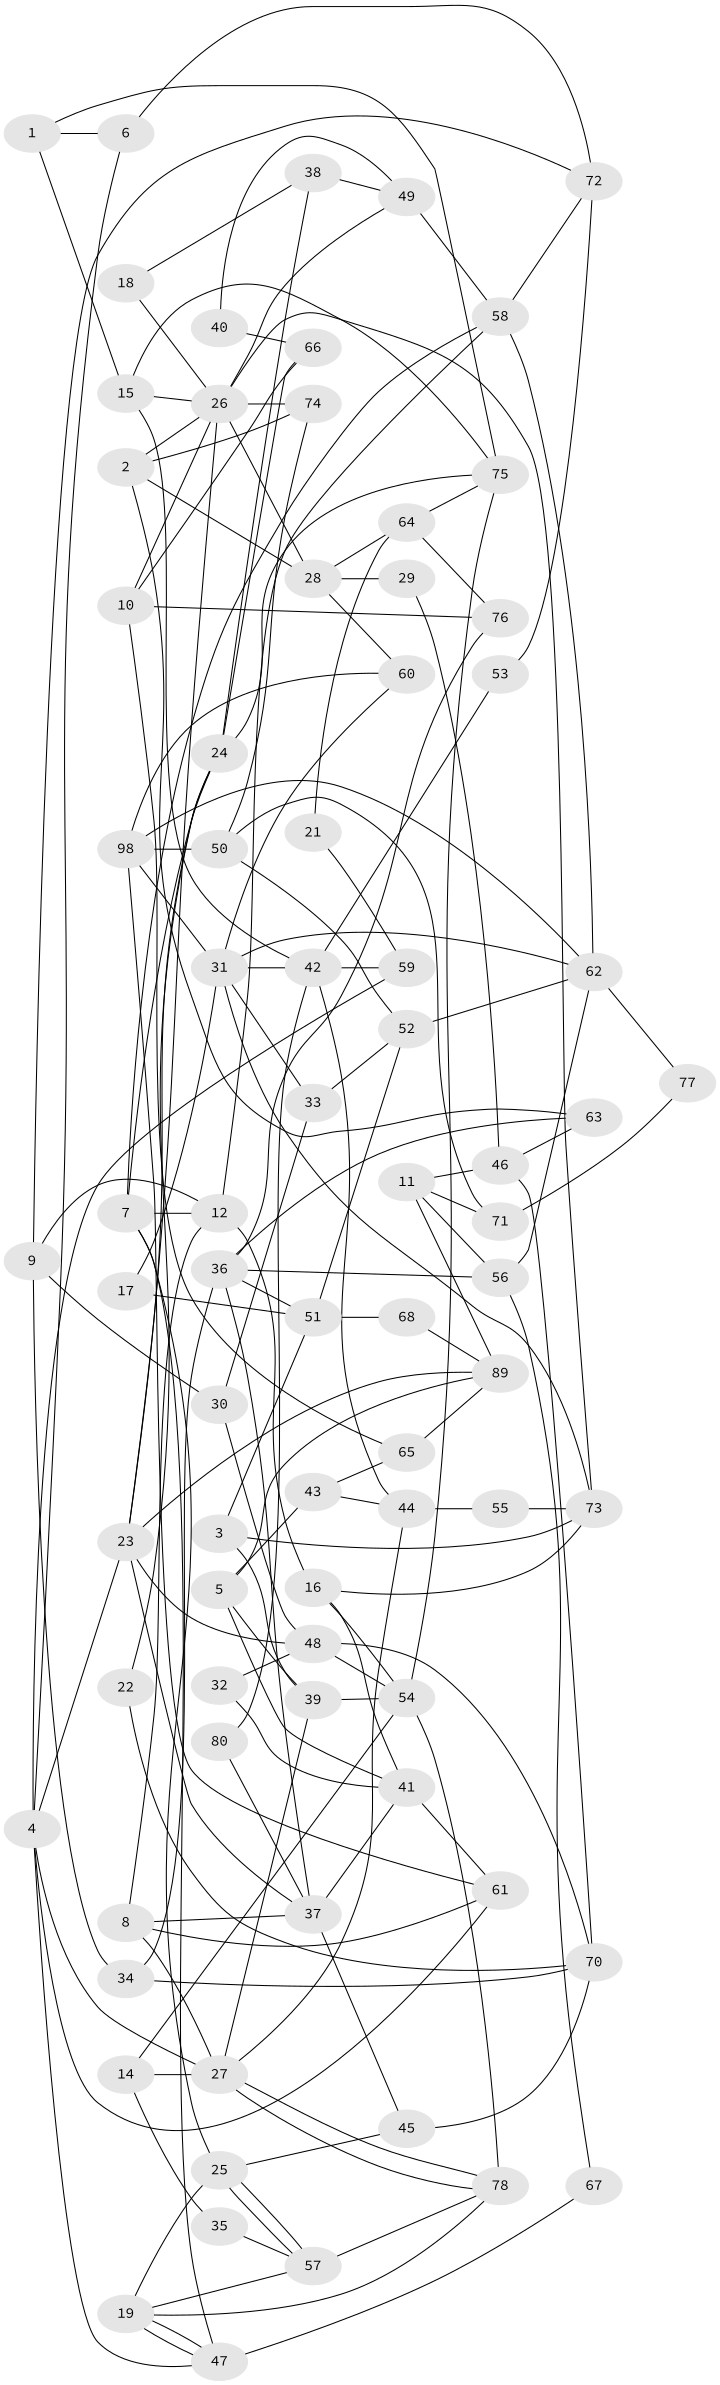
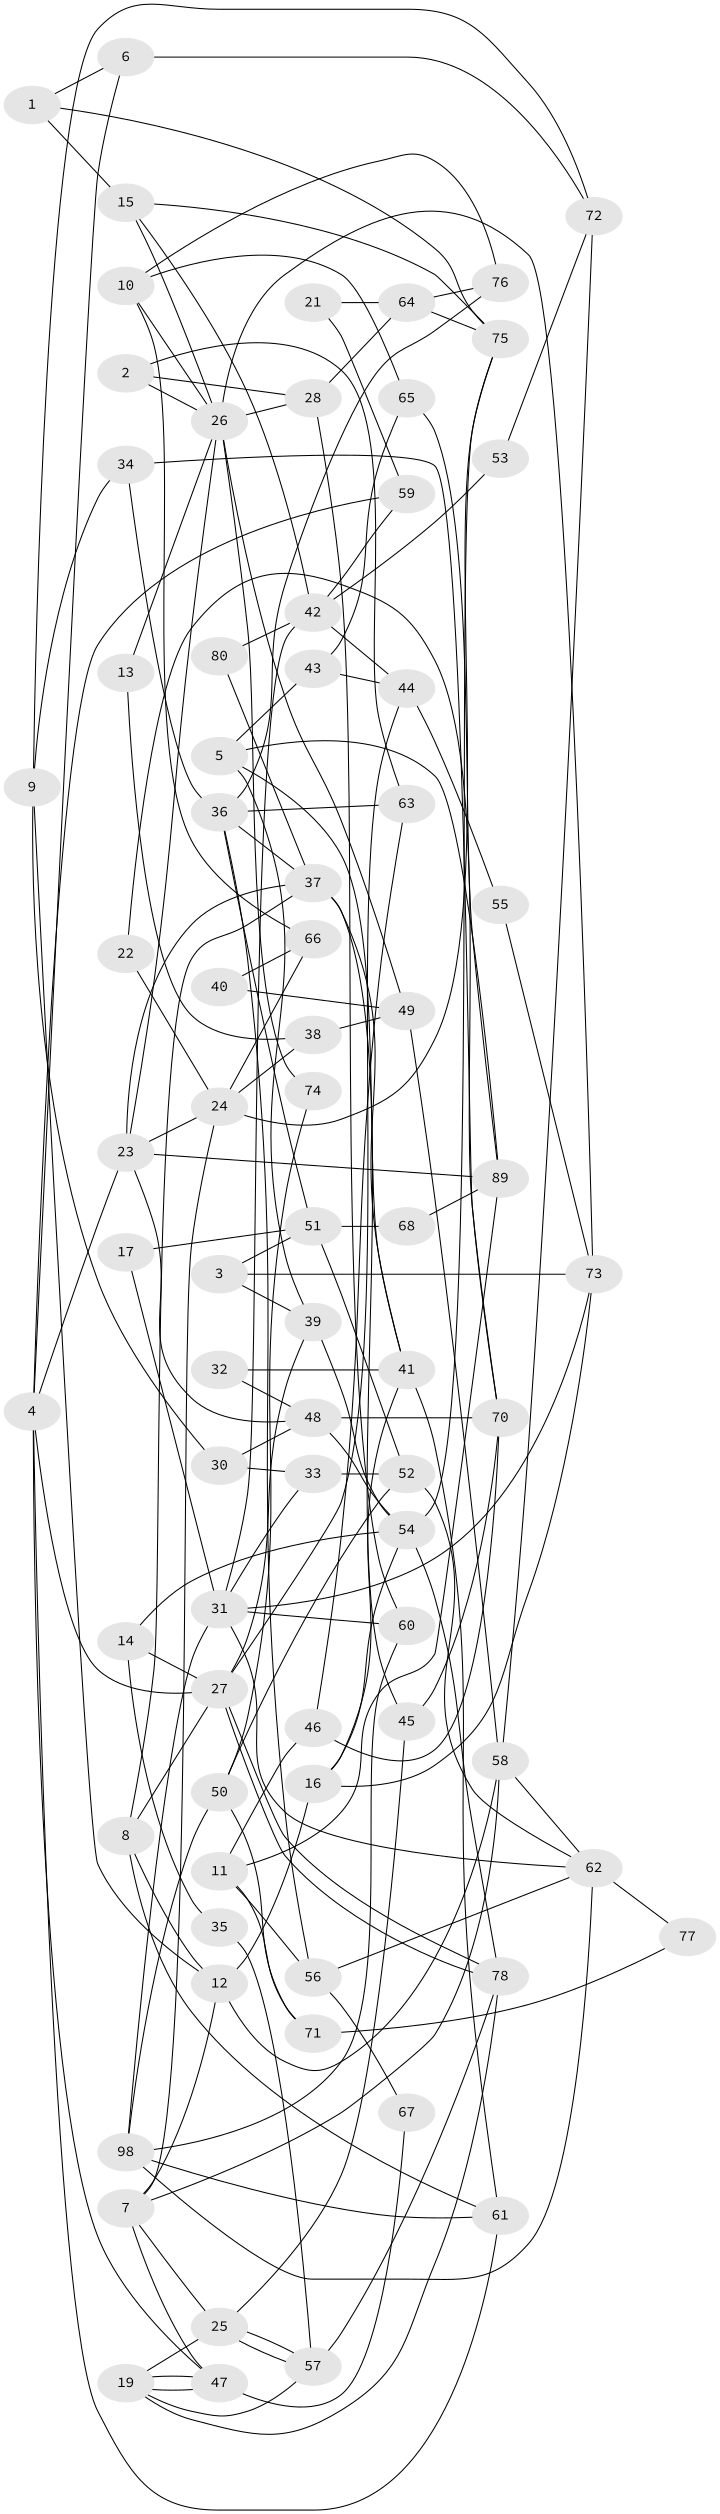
node "18": label "18" -> "13"
edge "74" -- "2": removed
node "29": removed
